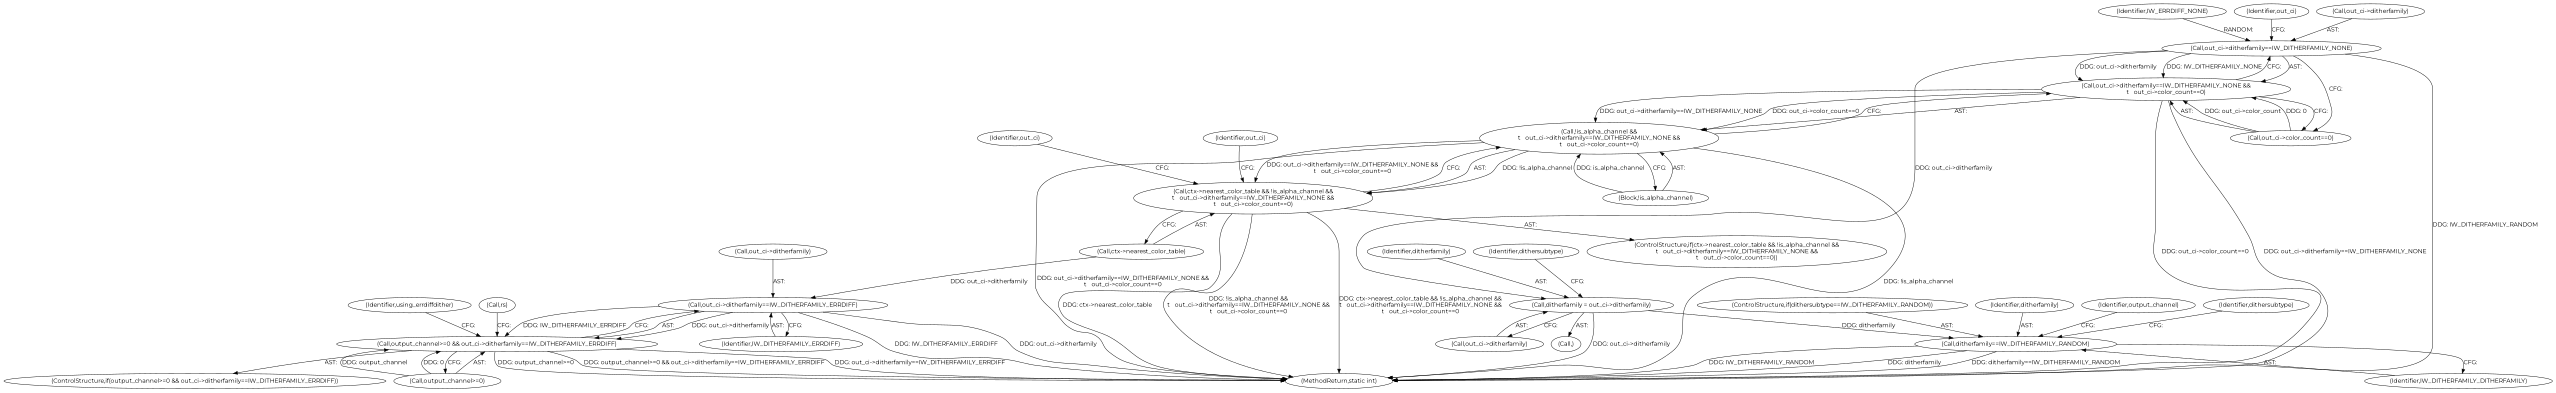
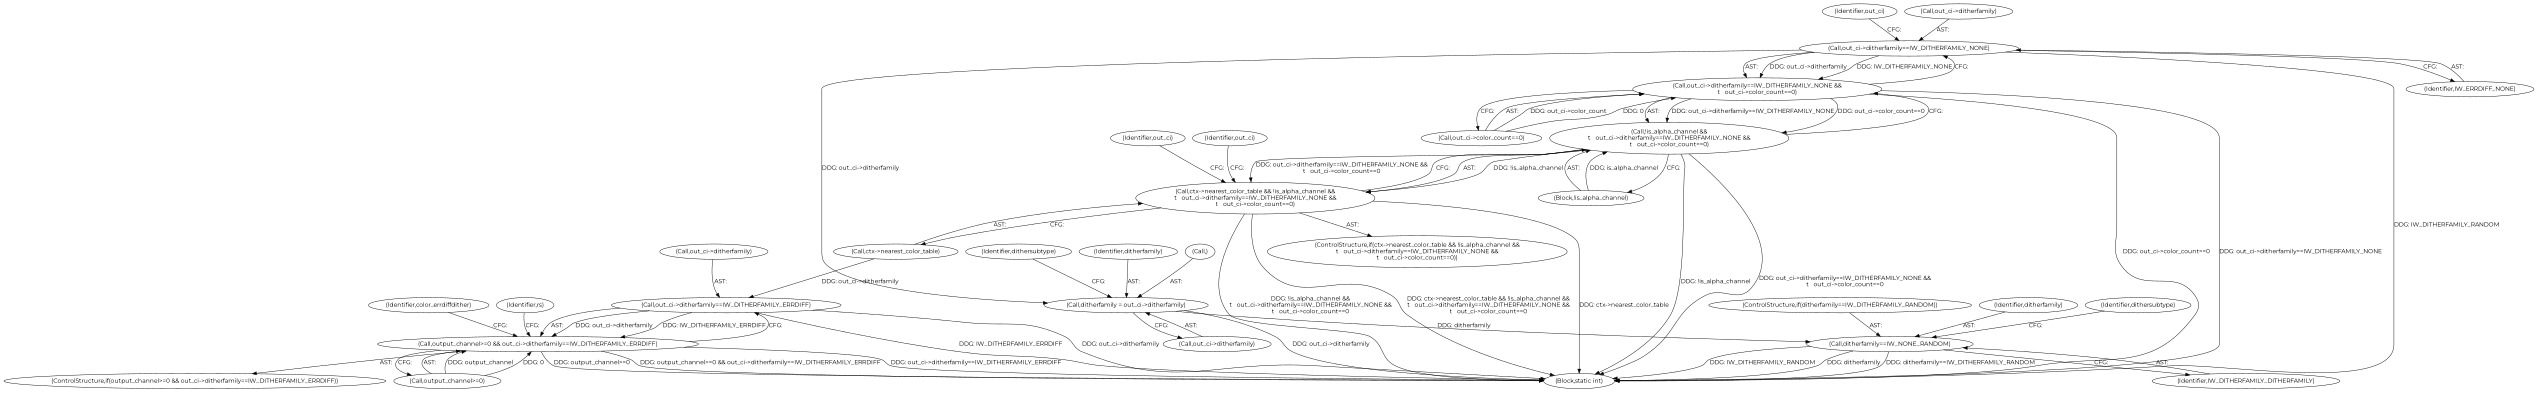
edge "(Identifier,IW_ERRDIFF_NONE)" -> "(Call,out_ci->ditherfamily==IW_DITHERFAMILY_NONE)": label "RANDOM: " -> "AST: "
edge "(Call,out_ci->ditherfamily==IW_DITHERFAMILY_NONE)" -> "(Call,out_ci->color_count==0)": now "(Call,out_ci->ditherfamily==IW_DITHERFAMILY_NONE)" -> "(Identifier,IW_ERRDIFF_NONE)"
node "(Identifier,using_errdiffdither)": label "(Identifier,using_errdiffdither)" -> "(Identifier,color_errdiffdither)"
node "(Call,rs)": label "(Call,rs)" -> "(Identifier,rs)"
node "(ControlStructure,if(dithersubtype==IW_DITHERFAMILY_RANDOM))": label "(ControlStructure,if(dithersubtype==IW_DITHERFAMILY_RANDOM))" -> "(ControlStructure,if(ditherfamily==IW_DITHERFAMILY_RANDOM))"
node "(Identifier,output_channel)": removed
edge "(Call,ditherfamily = out_ci->ditherfamily)" -> "(Call,)": reversed
node "(Identifier,IW_DITHERFAMILY_ERRDIFF)": removed
node "(Call,ditherfamily==IW_DITHERFAMILY_RANDOM)": label "(Call,ditherfamily==IW_DITHERFAMILY_RANDOM)" -> "(Call,ditherfamily==IW_NONE_RANDOM)"
node "(MethodReturn,static int)": label "(MethodReturn,static int)" -> "(Block,static int)"
